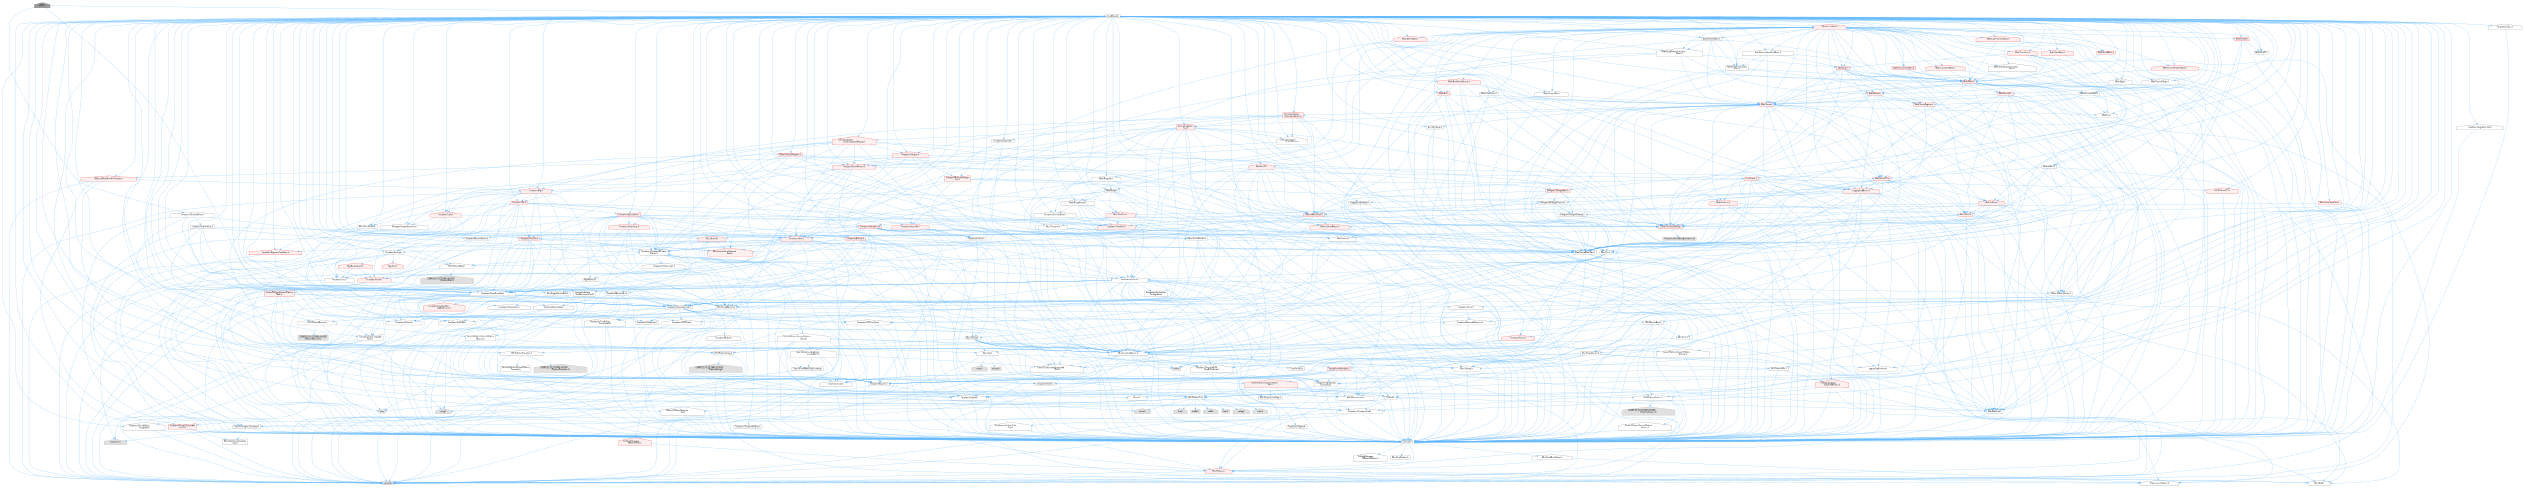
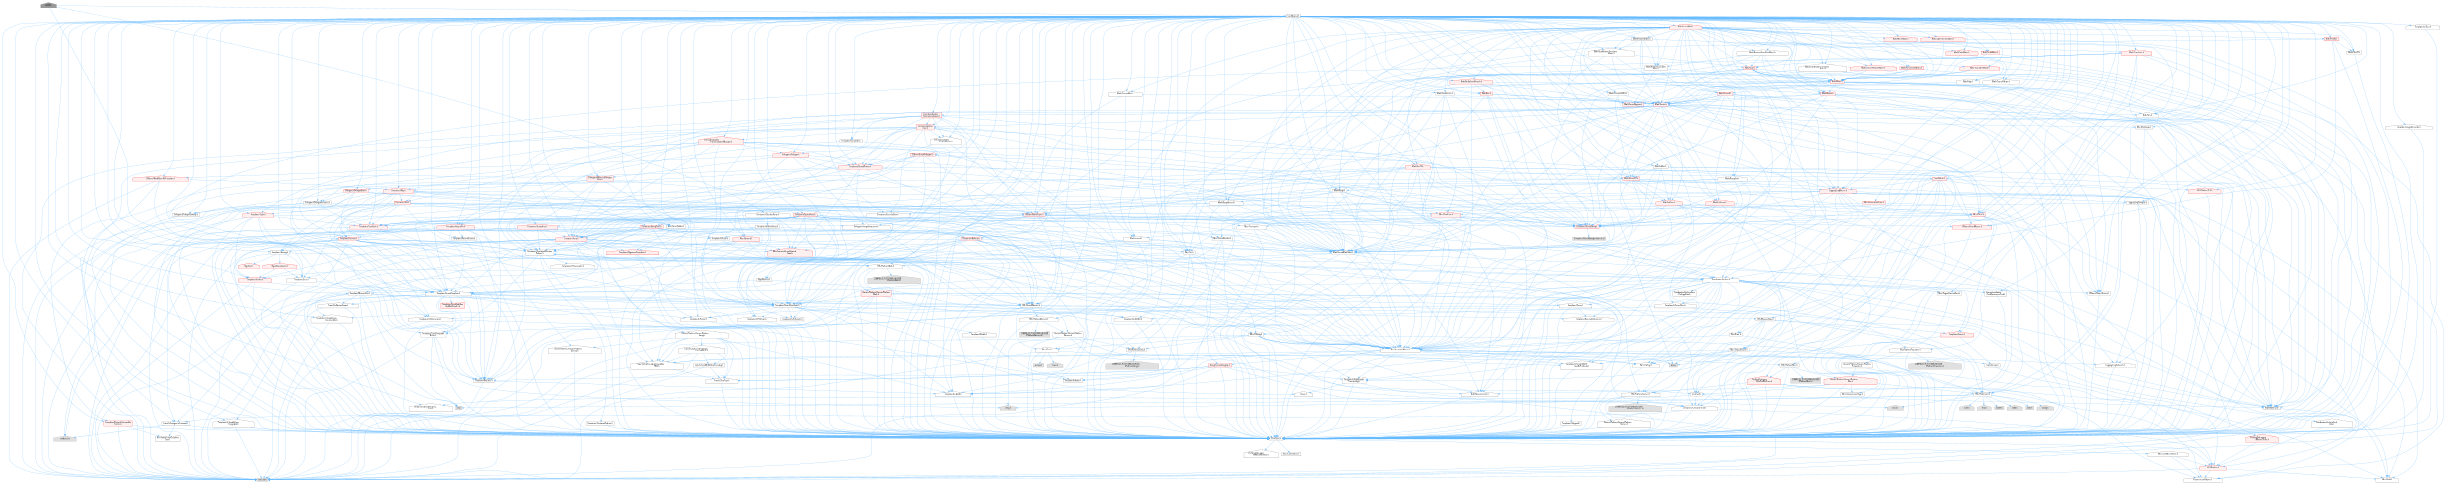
node "Templates/CopyQualifiers AndRefsFromTo.h": shape house -> folder
node "COMPILED_PLATFORM_HEADER (PlatformMisc.h)": added
